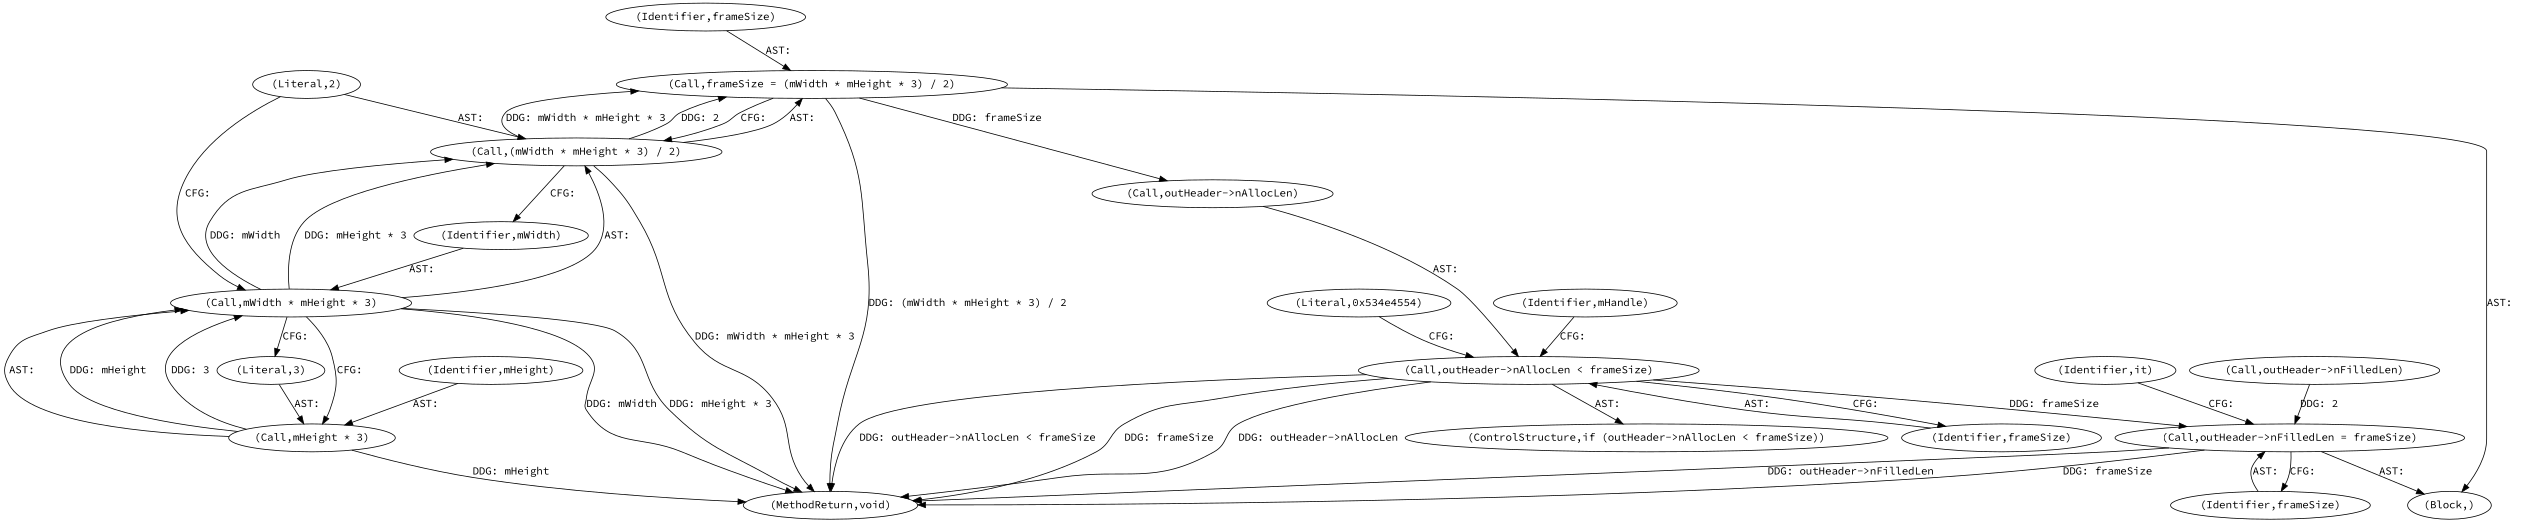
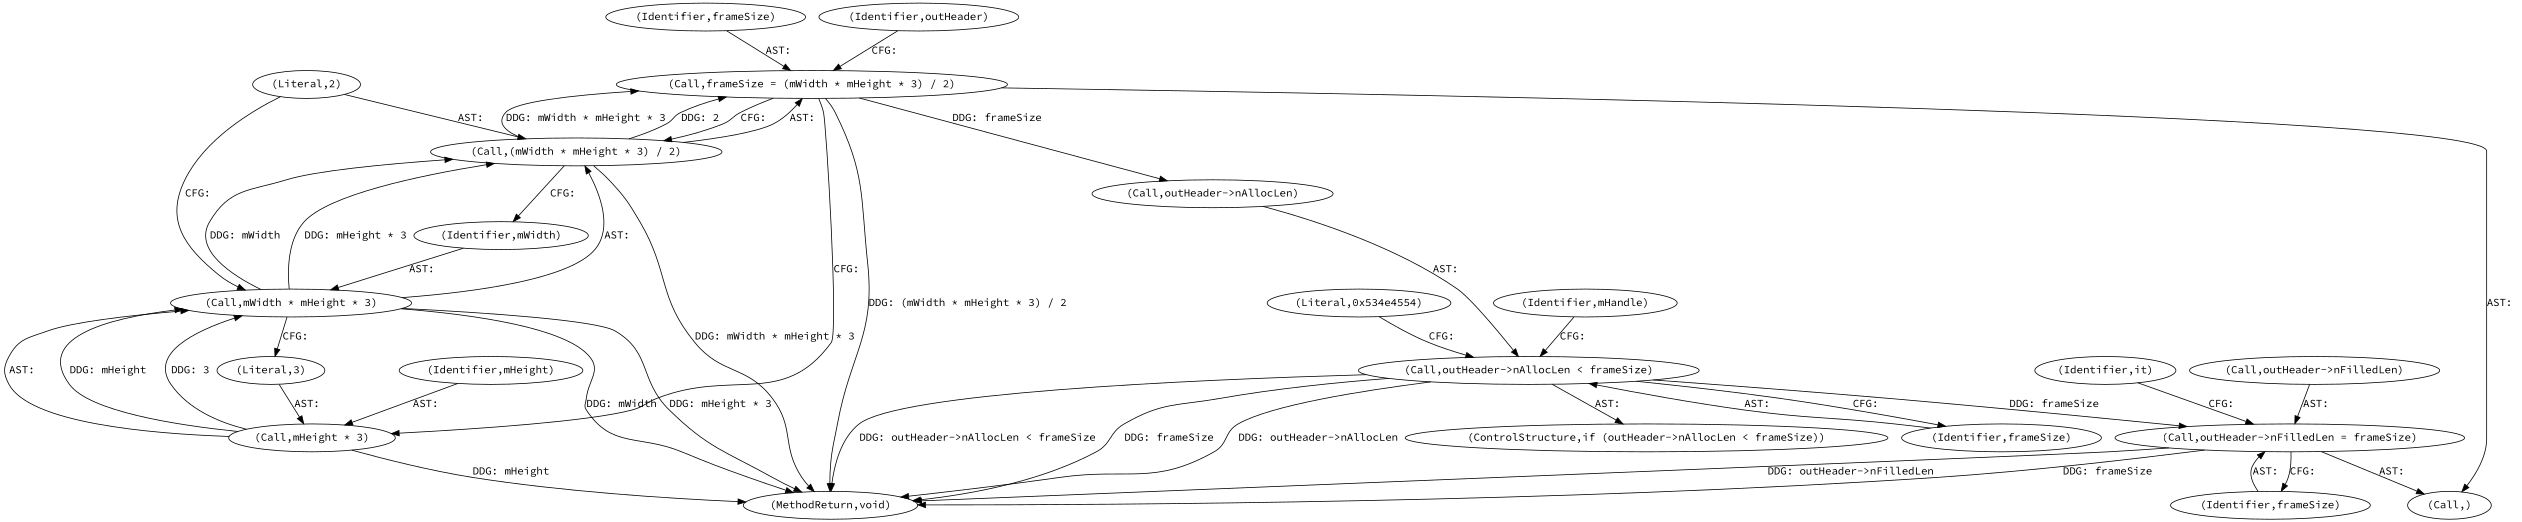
node "(Identifier,outHeader)": added
edge "(Call,mWidth * mHeight * 3)" -> "(Call,mHeight * 3)": now "(Call,frameSize = (mWidth * mHeight * 3) / 2)" -> "(Call,mHeight * 3)"
edge "(Call,outHeader->nFilledLen)" -> "(Call,outHeader->nFilledLen = frameSize)": label "DDG: 2" -> "AST: "
node "(Block,)": label "(Block,)" -> "(Call,)"
